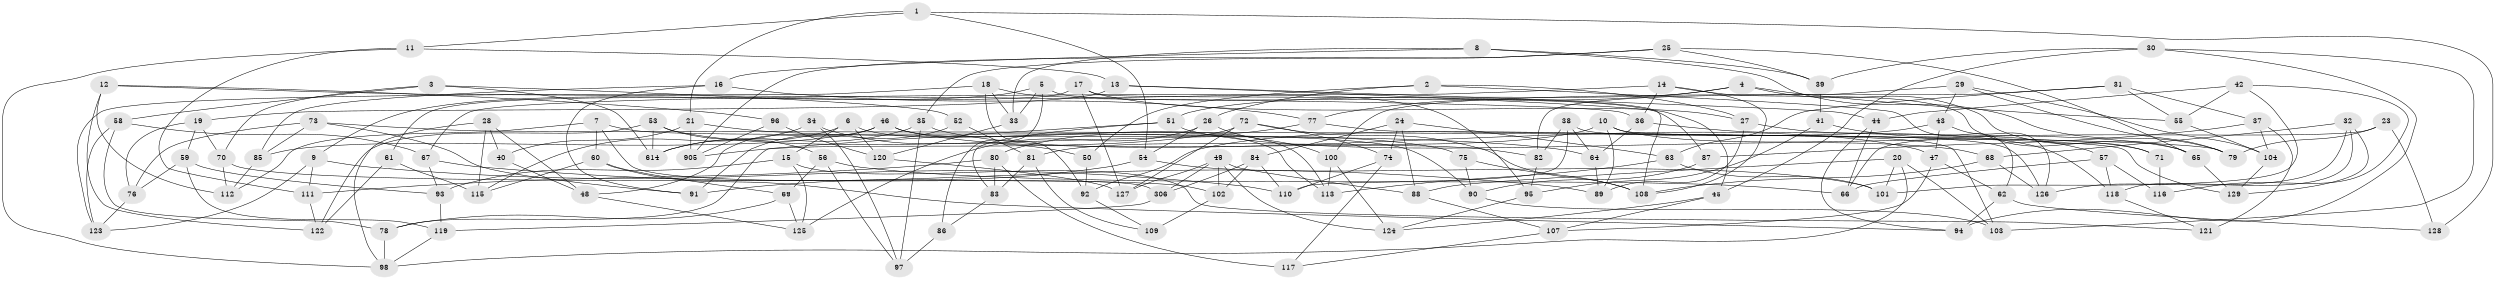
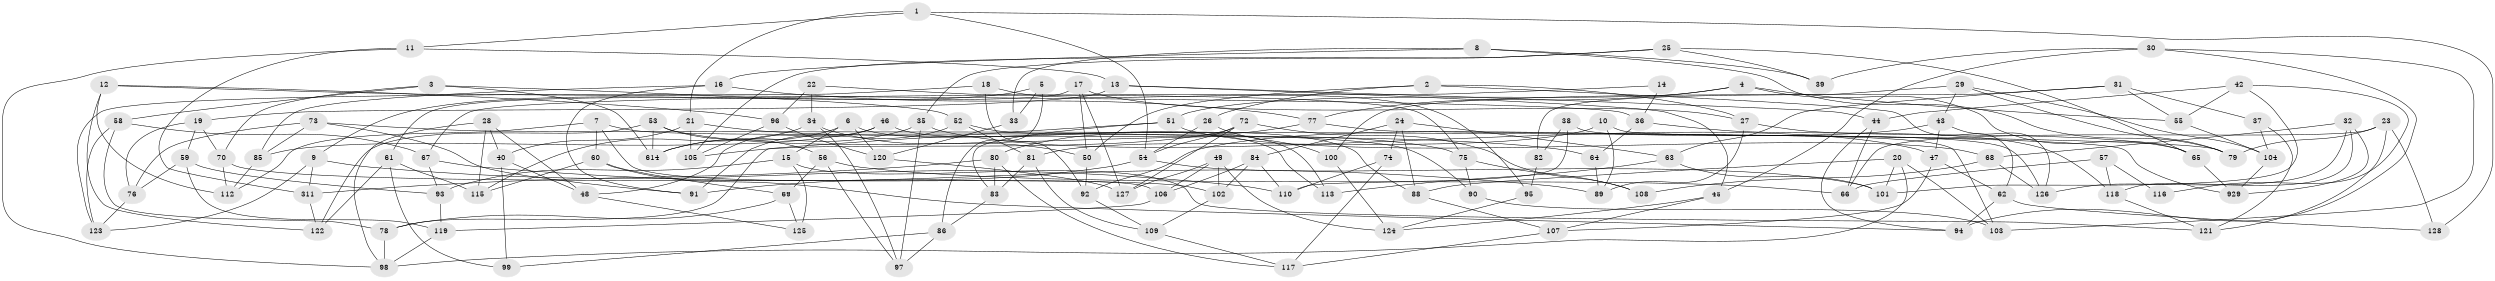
node "22": added
edge "17" -- "108": now "17" -- "50"
edge "18" -- "33": removed
node "41": removed
edge "72" -- "74": now "72" -- "54"
edge "38" -- "64": removed
edge "46" -- "82": removed
edge "14" -- "108": removed
edge "26" -- "125": removed
node "905": label "905" -> "105"
node "87": removed
node "71": removed
edge "100" -- "113": removed
edge "49" -- "88": now "52" -- "88"
node "111": label "111" -> "311"
node "306": label "306" -> "106"
node "129": label "129" -> "929"
edge "23" -- "121": added
edge "109" -- "117": added
node "99": added
